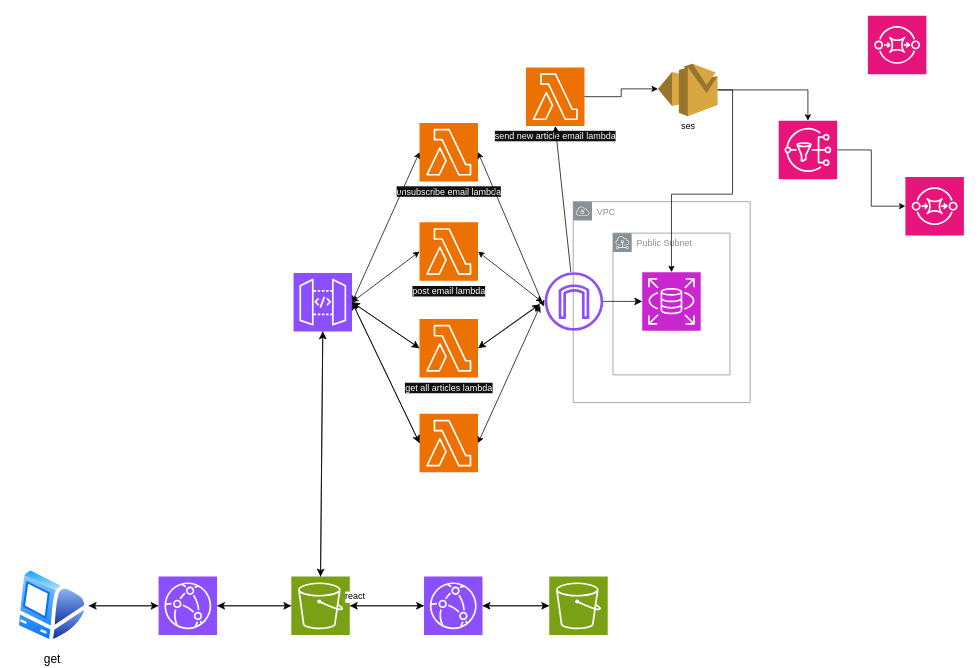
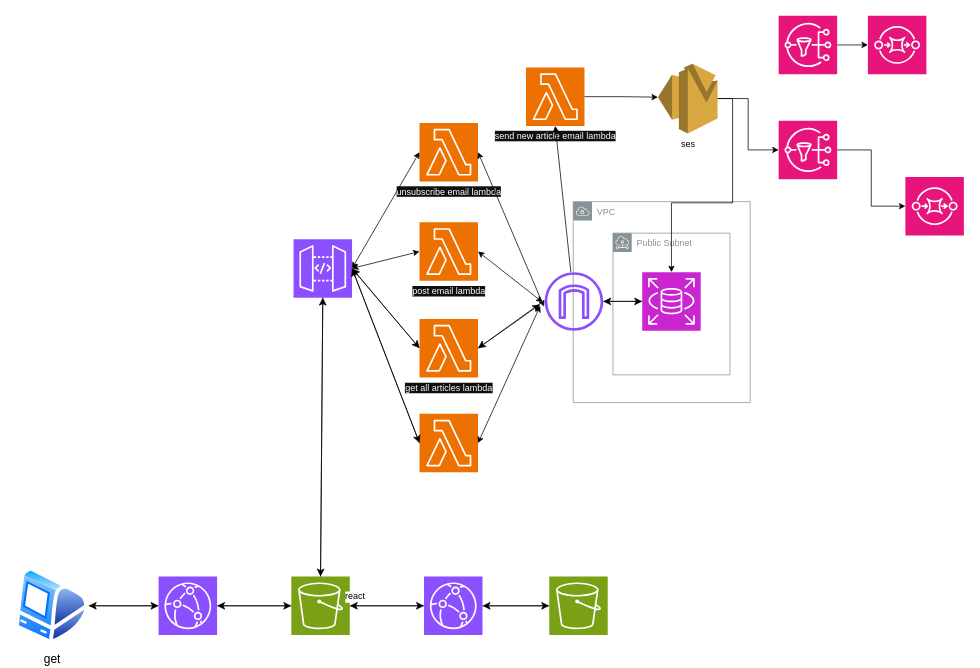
node "complaint ses topic": added
edge "complaint ses topic" -> "complaint sqs queue": added
node "ses": size 60x53 -> 60x70
edge "aurora postgres rds" -> "internet gateway": added
node "api gateway": moved (323, 302) -> (323, 268)
